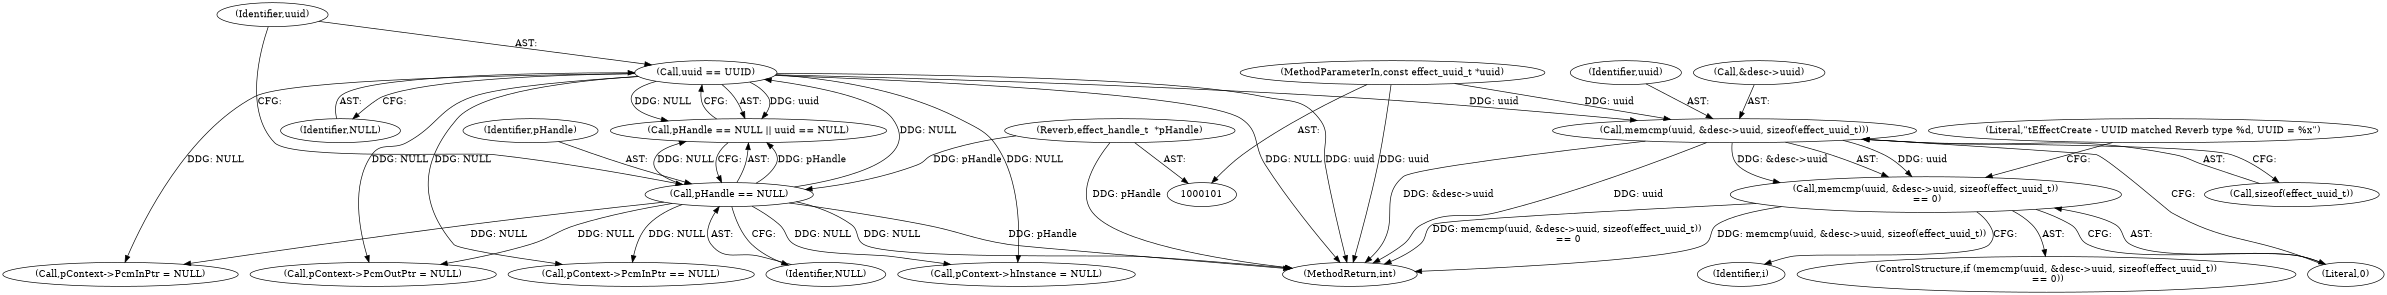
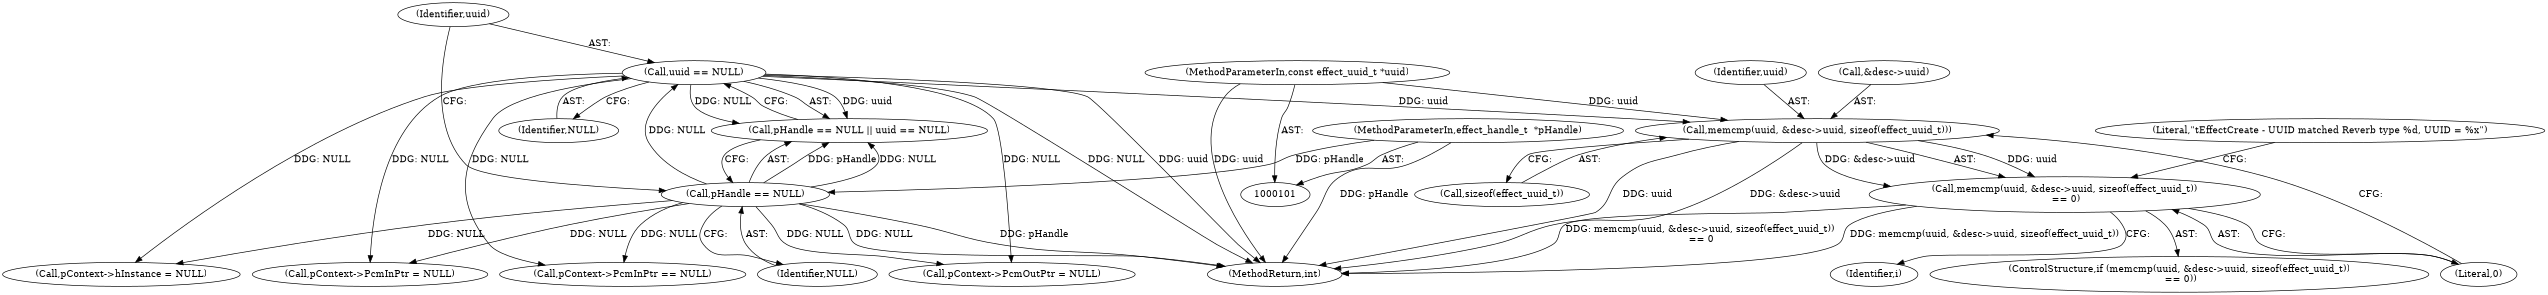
node "(Call,uuid == UUID)": label "(Call,uuid == UUID)" -> "(Call,uuid == NULL)"
node "(Identifier,pHandle)": removed
node "(Reverb,effect_handle_t  *pHandle)": label "(Reverb,effect_handle_t  *pHandle)" -> "(MethodParameterIn,effect_handle_t  *pHandle)"
